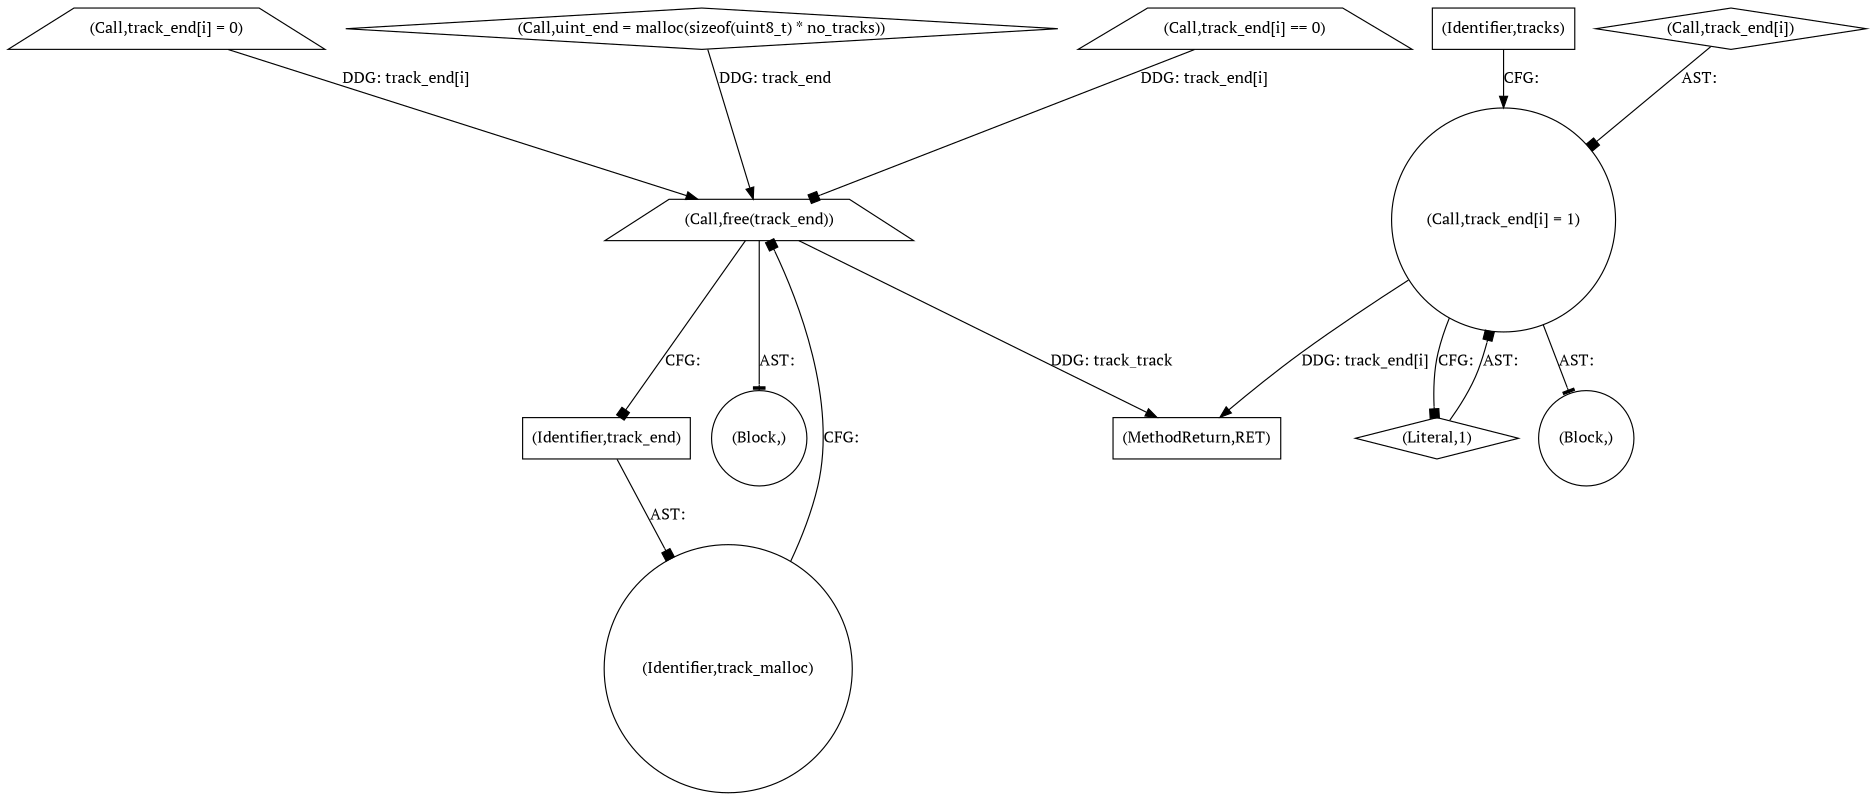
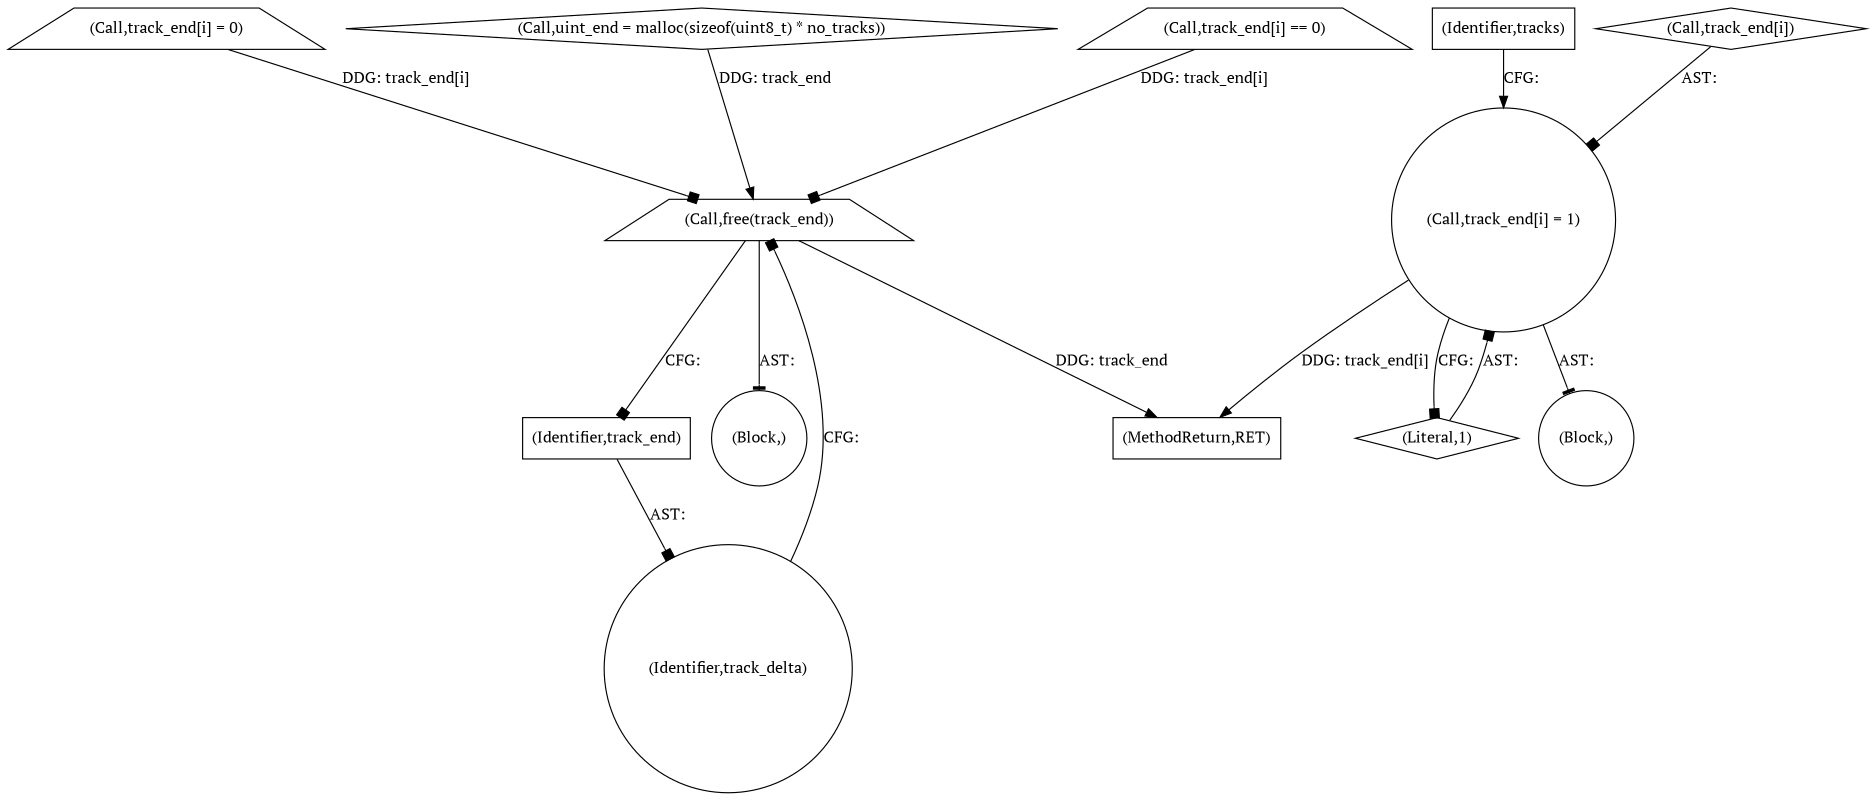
edge "(Call,track_end[i] = 0)" -> "(Call,free(track_end))": arrowhead normal -> box
edge "(Call,free(track_end))" -> "(MethodReturn,RET)": label "DDG: track_track" -> "DDG: track_end"
node "(Identifier,track_malloc)": label "(Identifier,track_malloc)" -> "(Identifier,track_delta)"
